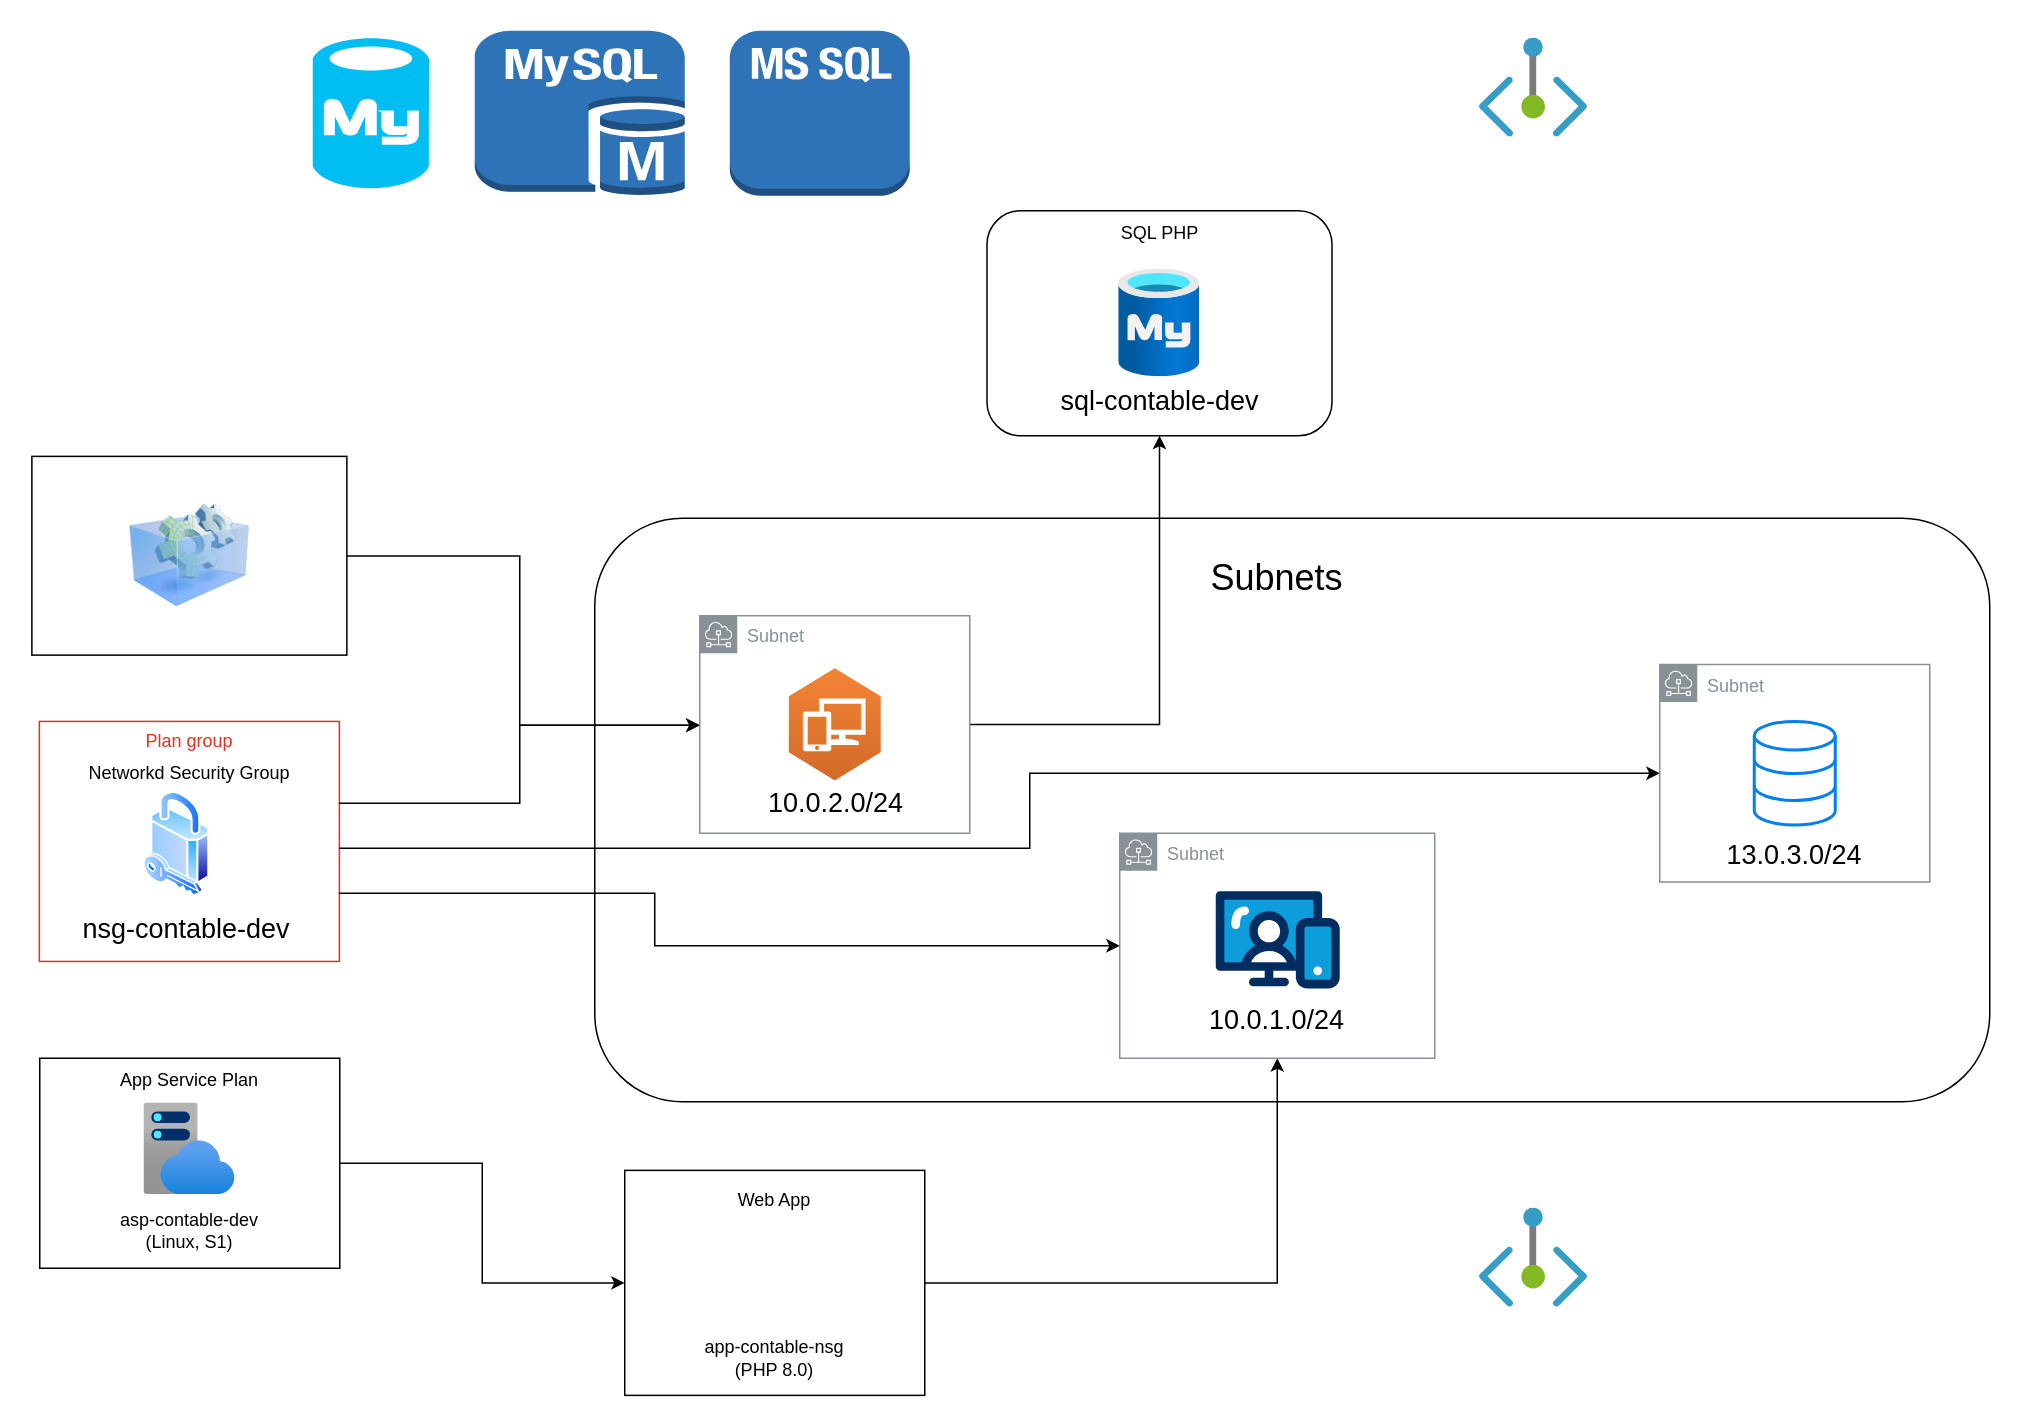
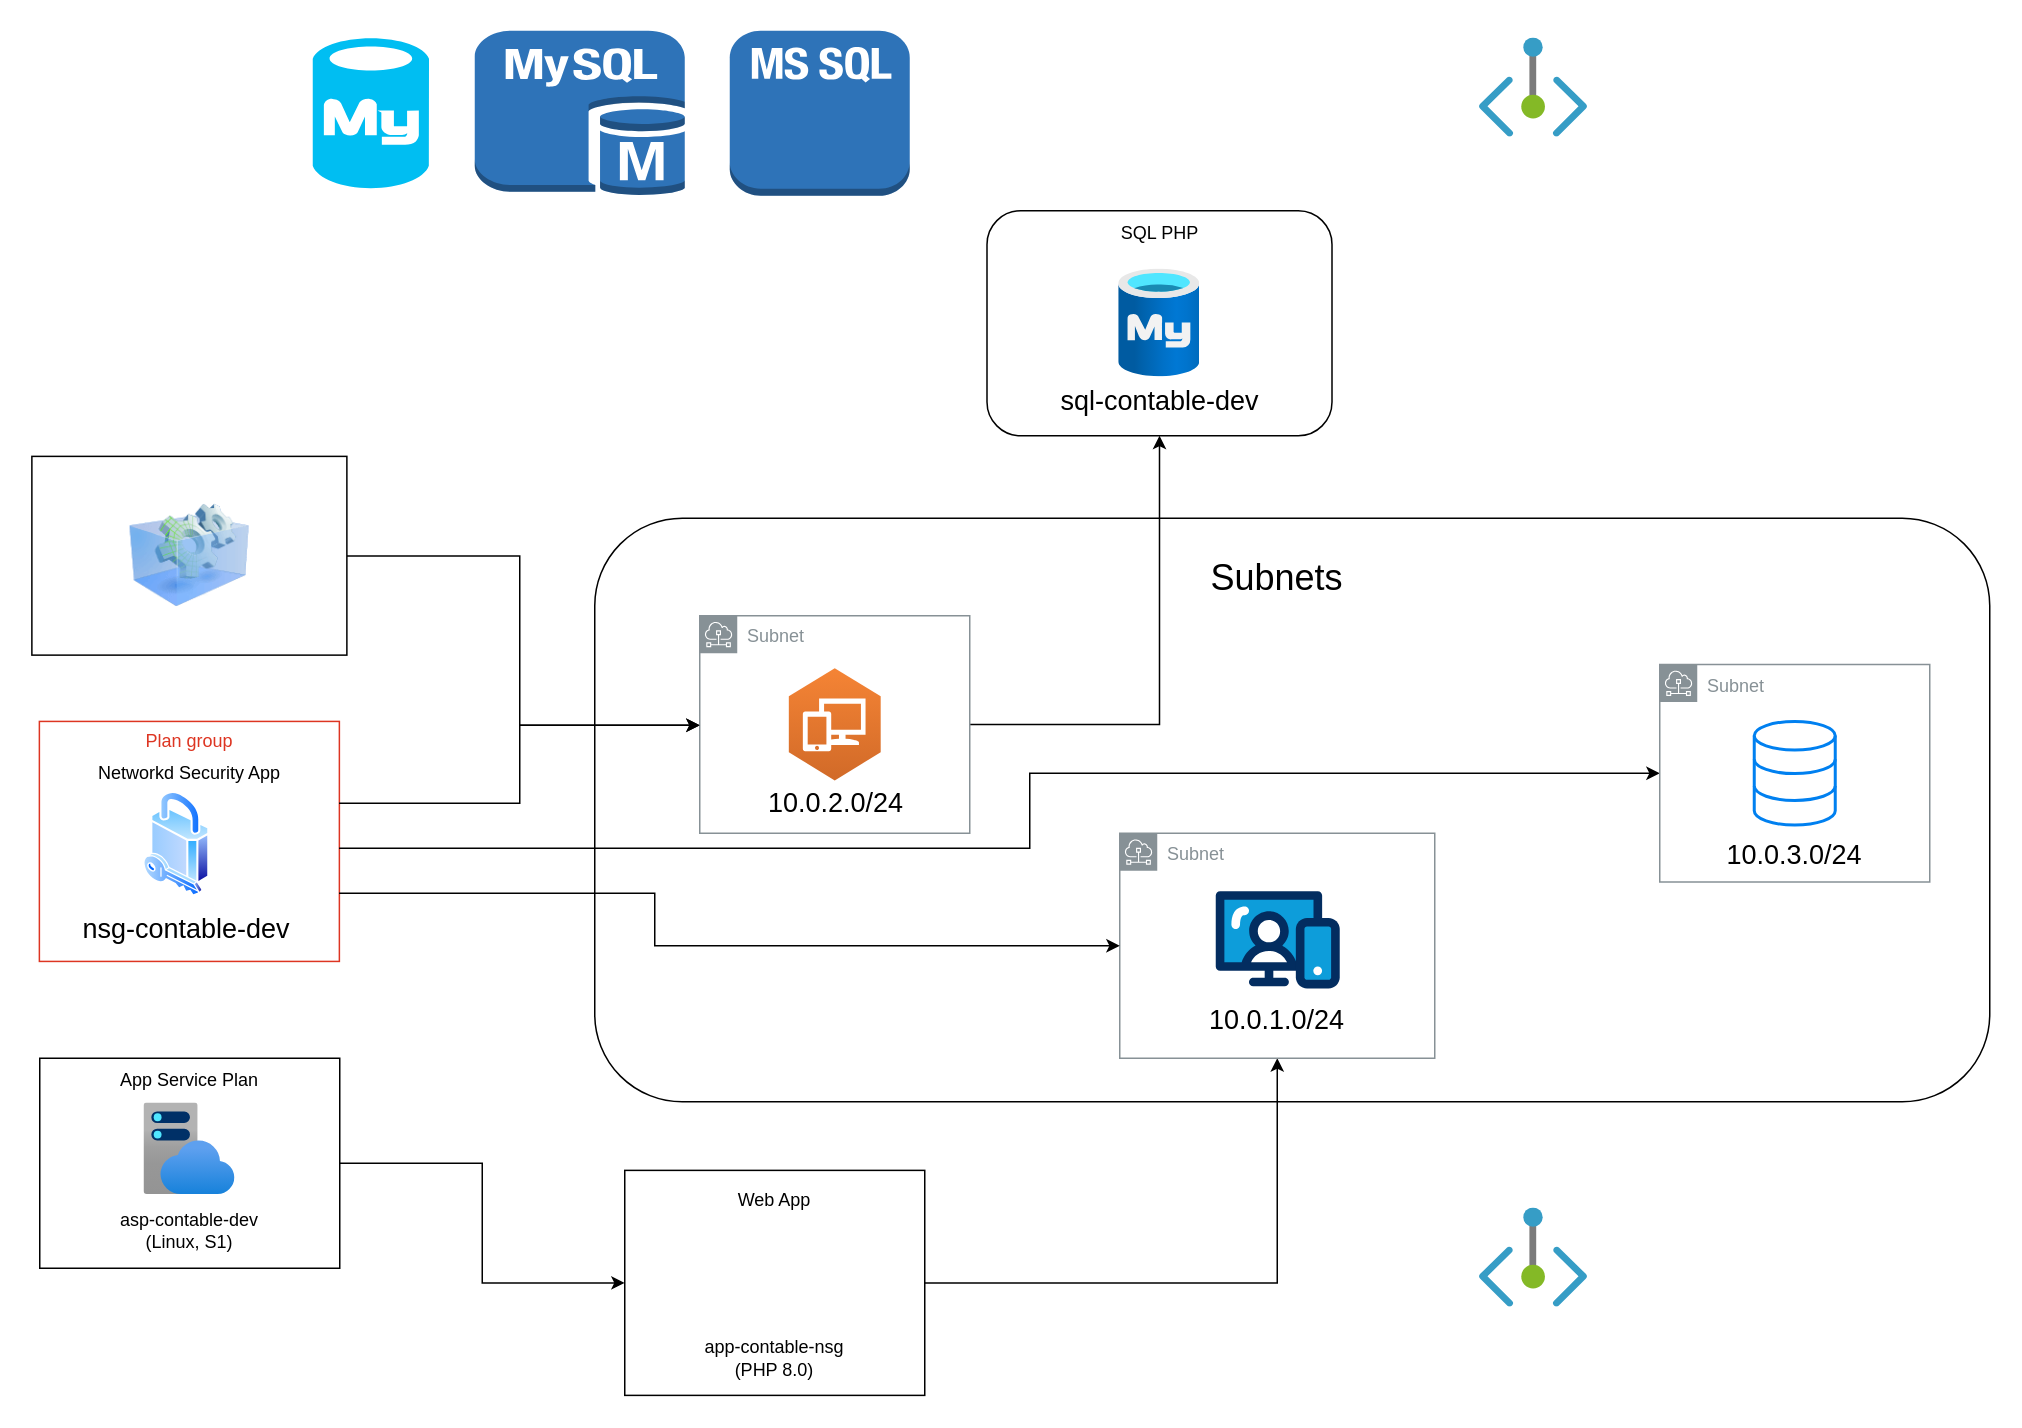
node "Networkd Security Group": label "Networkd Security Group" -> "Networkd Security App"
node "13.0.3.0/24": label "13.0.3.0/24" -> "10.0.3.0/24"
